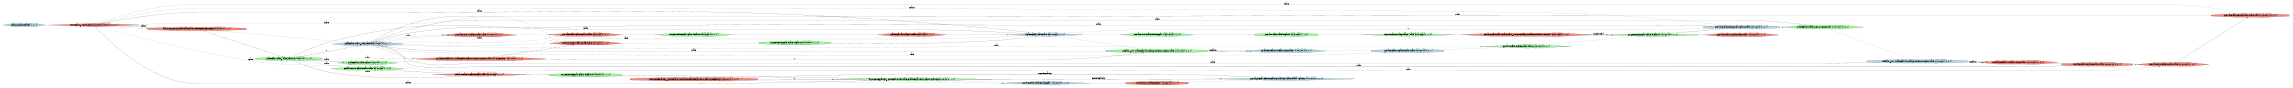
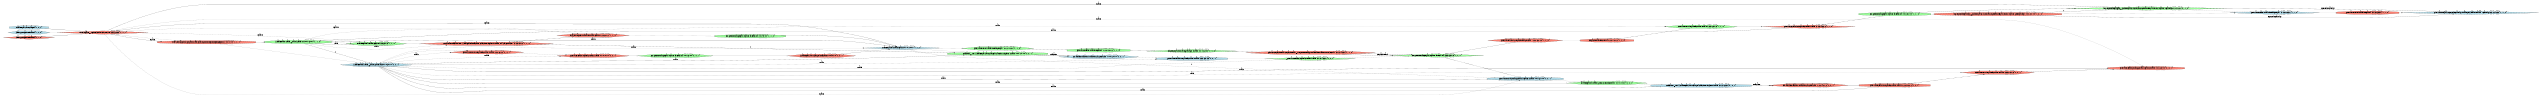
node "sstableRepairStatusChanged['0', '0', '1']": added
node "cleanupCompactionFinalized['0', '1', '0']": added
node "compactionTask.execute(null)@@@17@@@['1', '1', '0']": added
